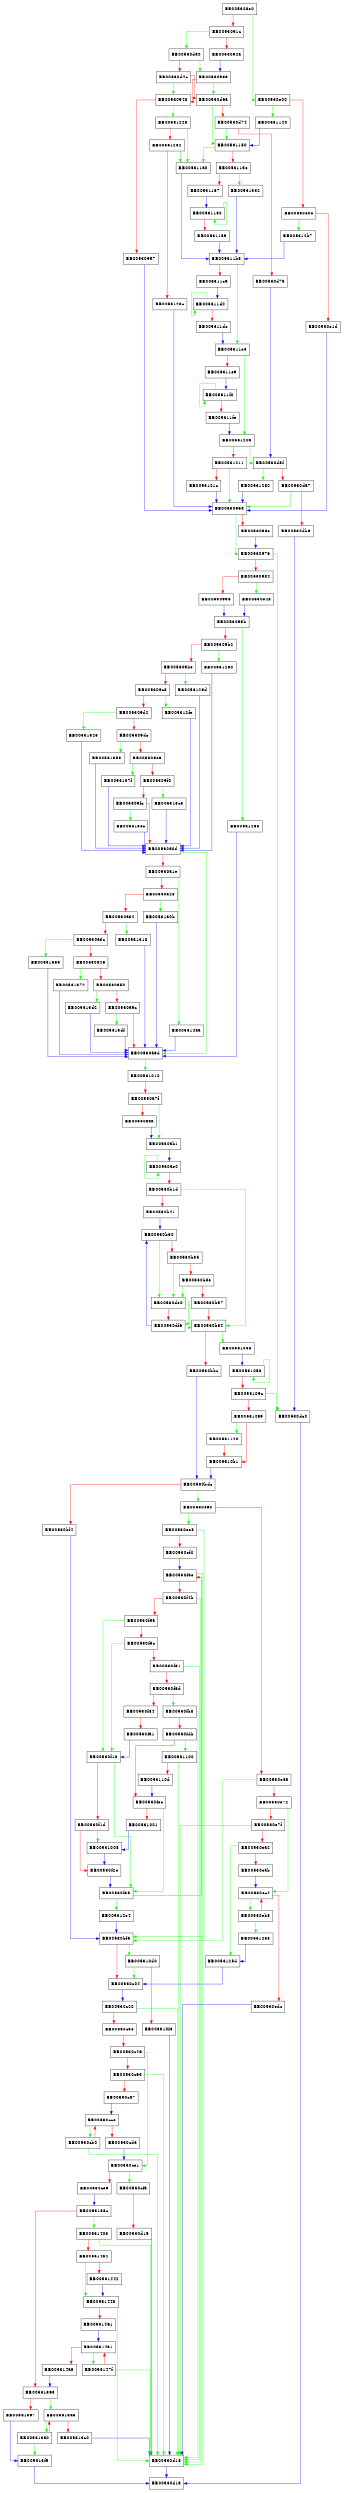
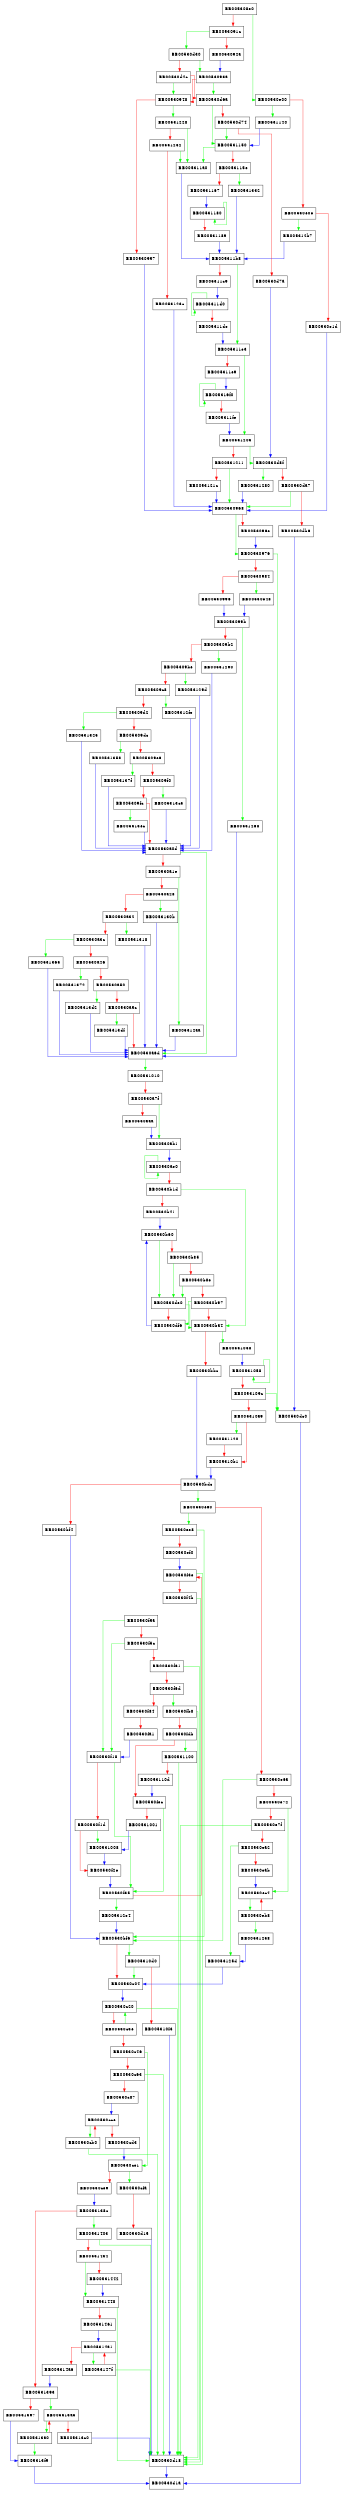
node "BB005311f0": label "BB005311f0" -> "BB005316f0"
edge "BB00530f4b" -> "BB00530f5a": removed
node "BB00530edc": removed
edge "BB00530c3e" -> "BB00530c20": added
